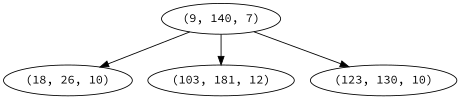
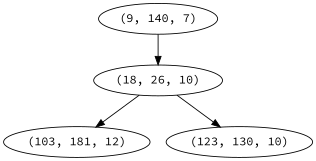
edge "(9, 140, 7)" -> "(103, 181, 12)": now "(18, 26, 10)" -> "(103, 181, 12)"
edge "(9, 140, 7)" -> "(123, 130, 10)": now "(18, 26, 10)" -> "(123, 130, 10)"
